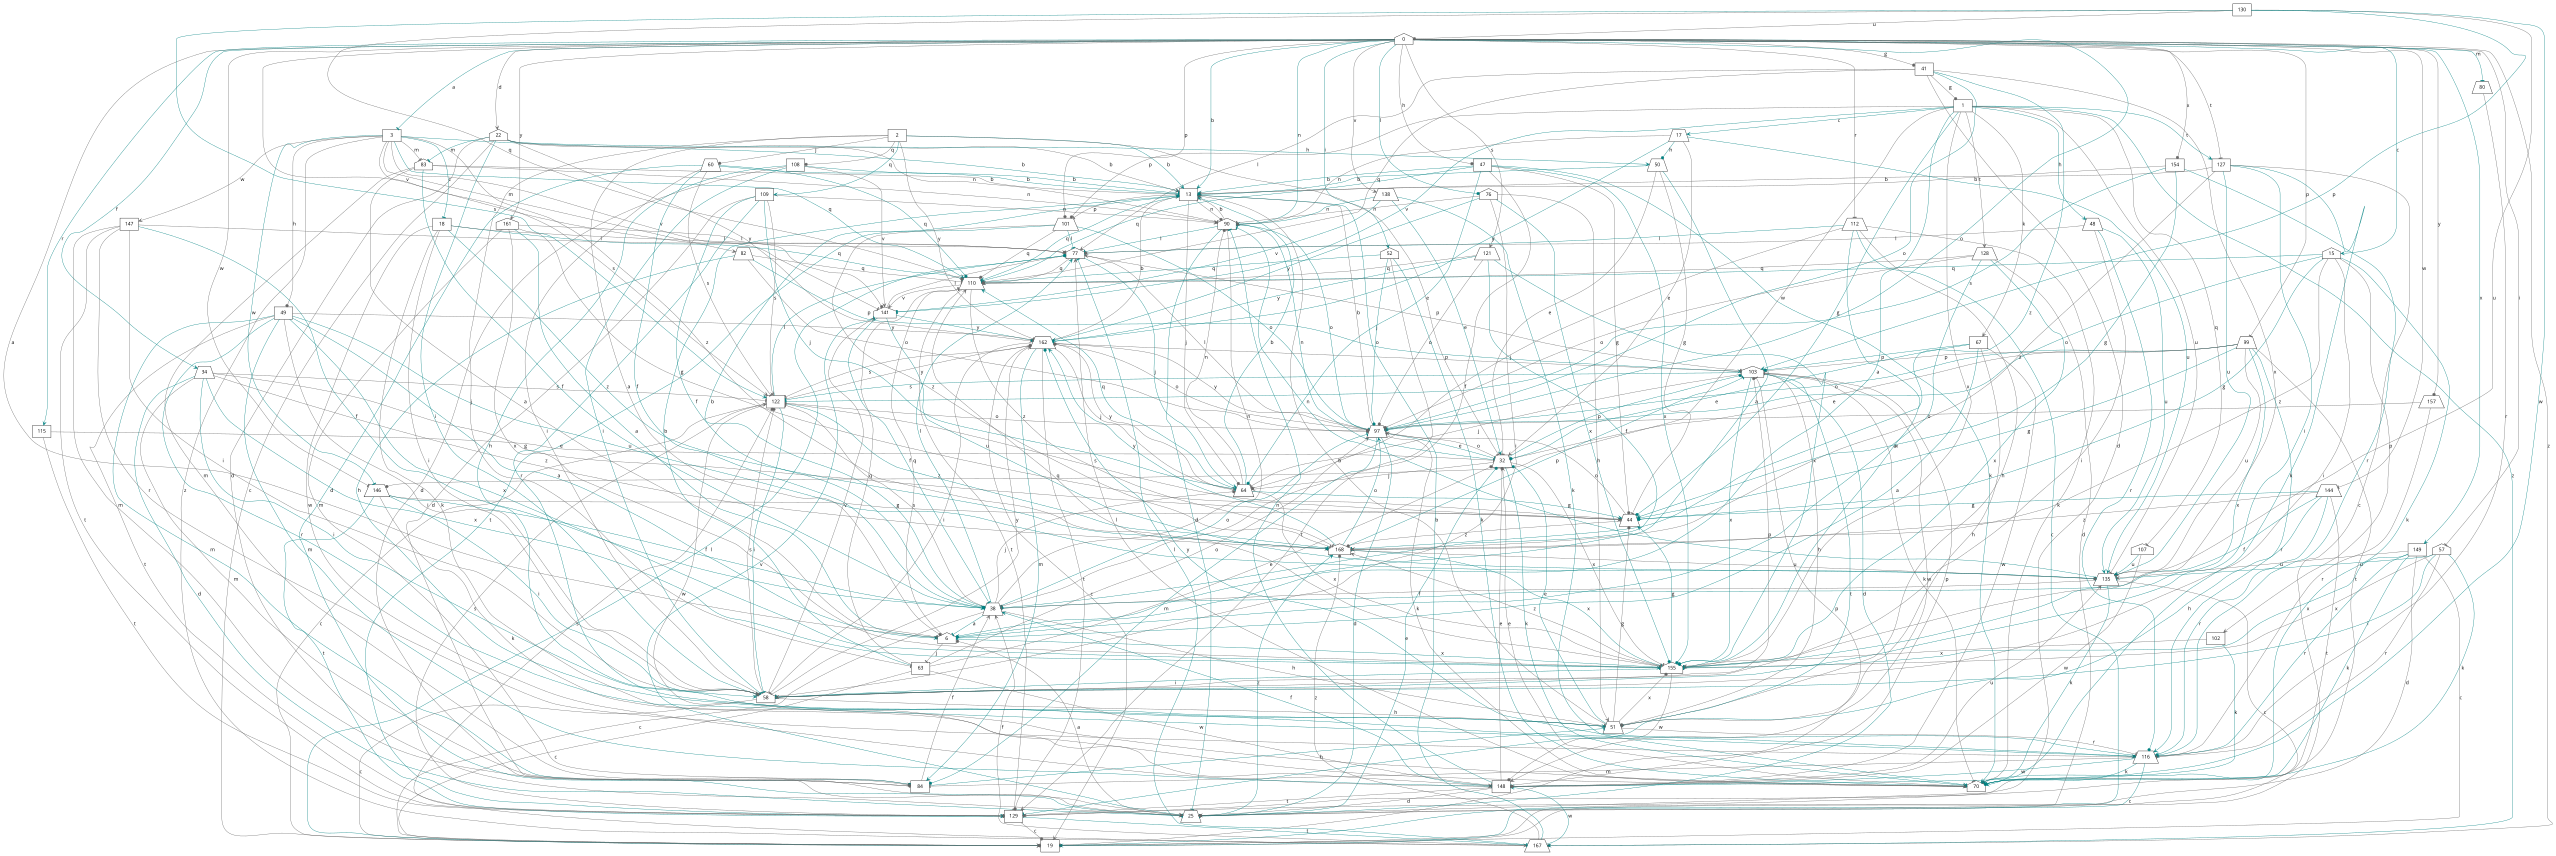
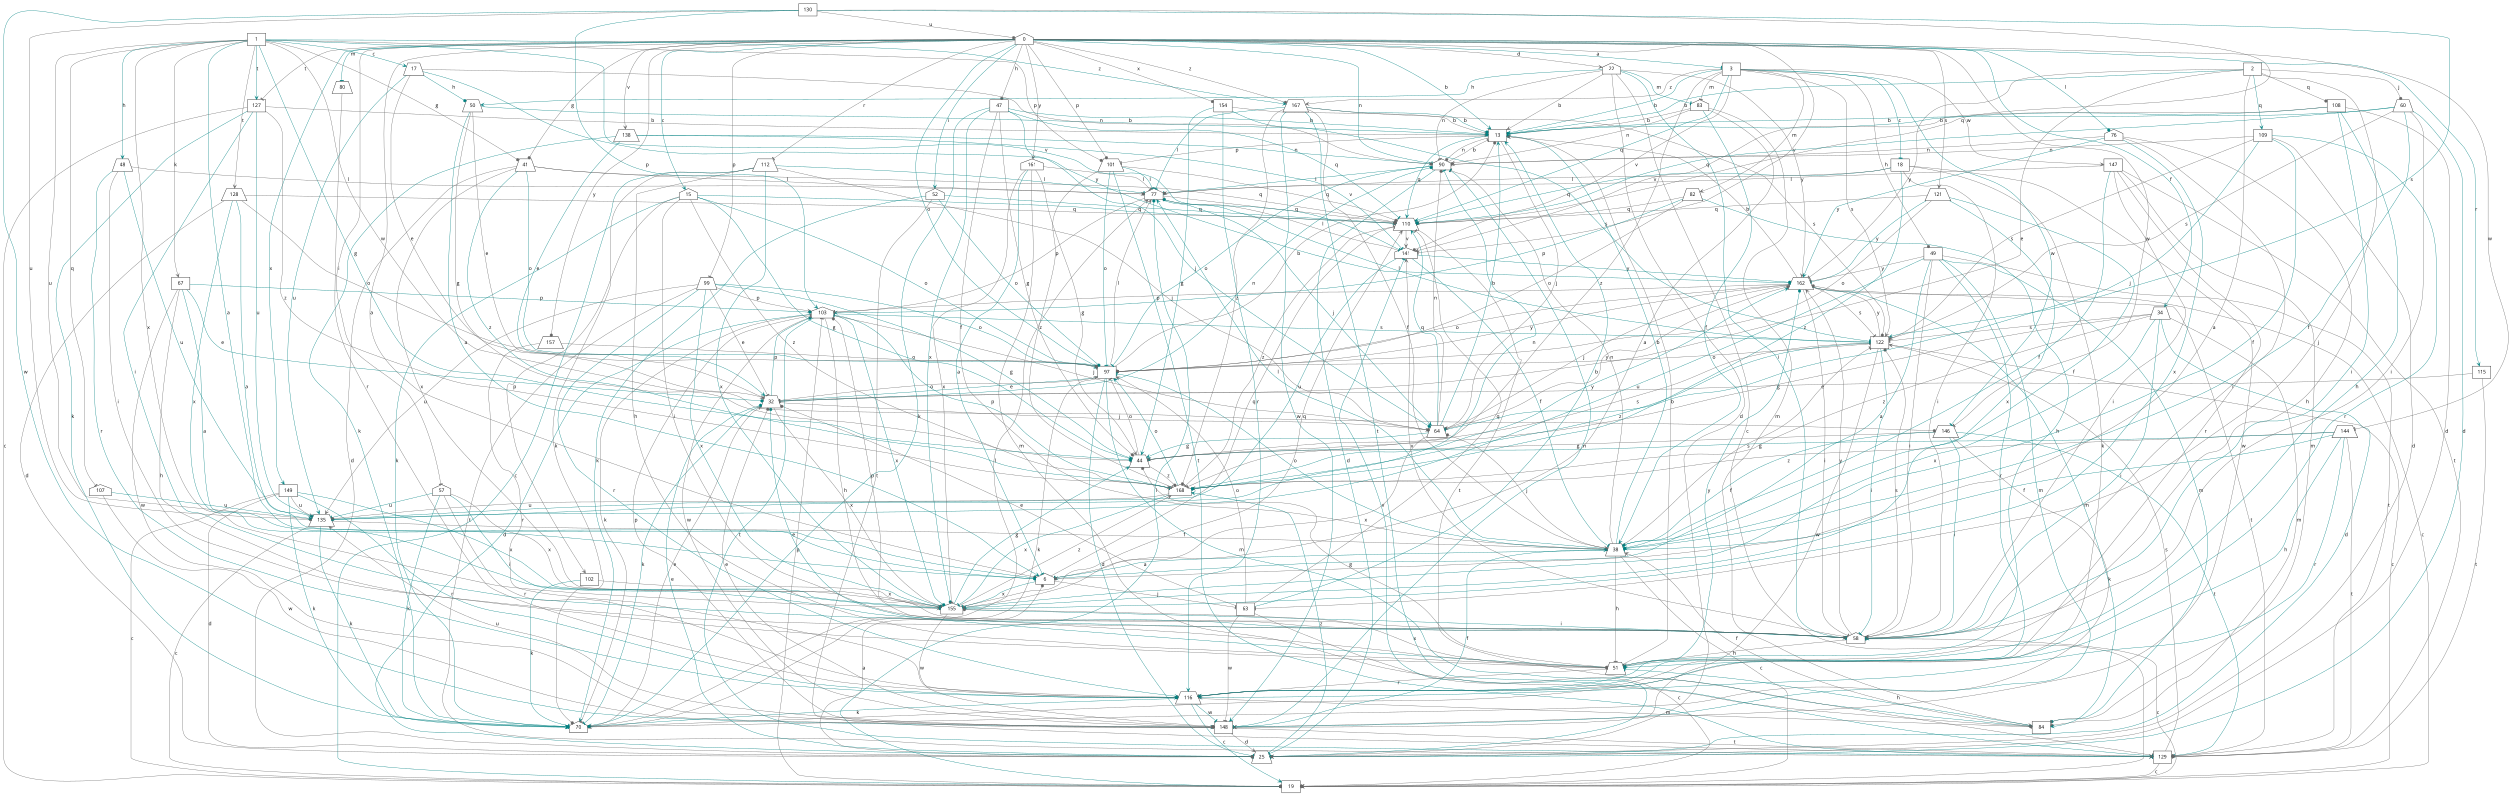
node "41": shape box -> trapezium
edge "41" -> "1": reversed
edge "121" -> "97": arrowhead dot -> tee
node "97": shape trapezium -> box
edge "49" -> "155": removed, label "x"
edge "129" -> "167": reversed
